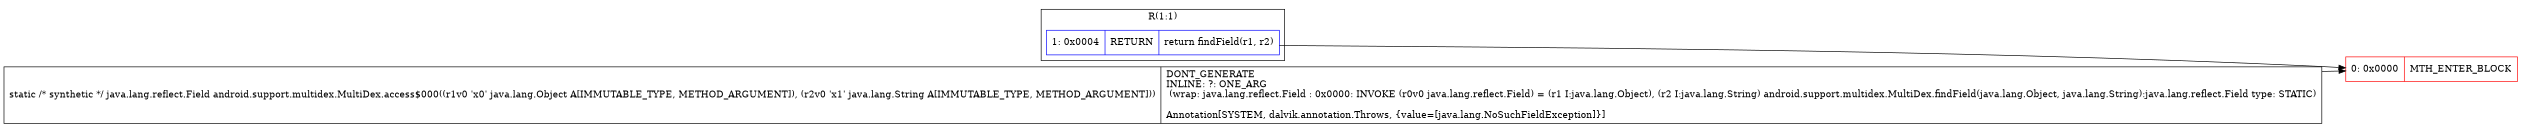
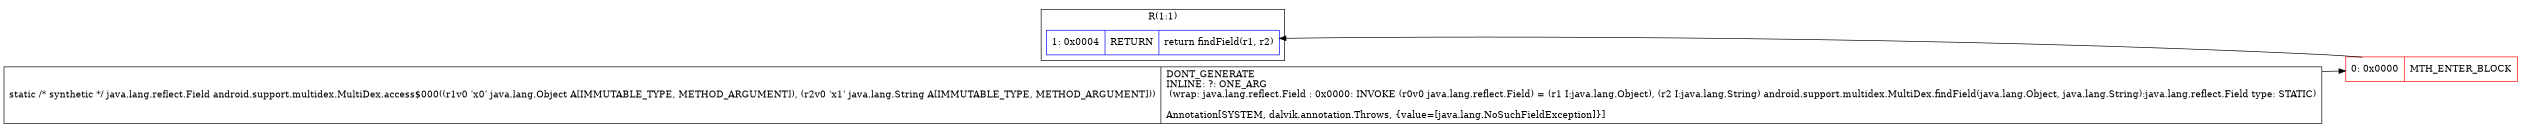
edge "1: 0x0004" -> "0: 0x0000": reversed
